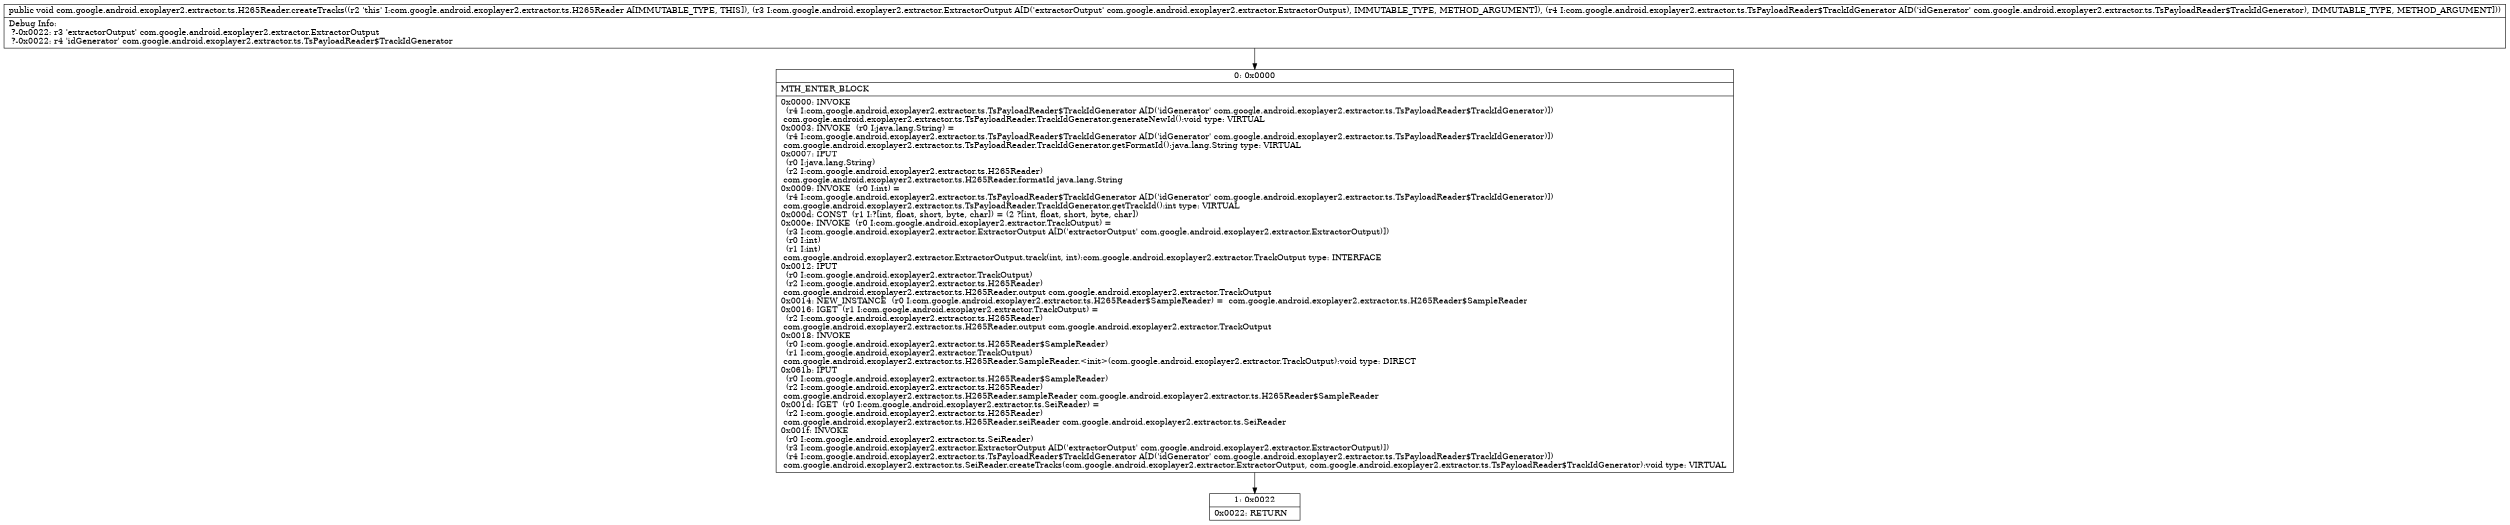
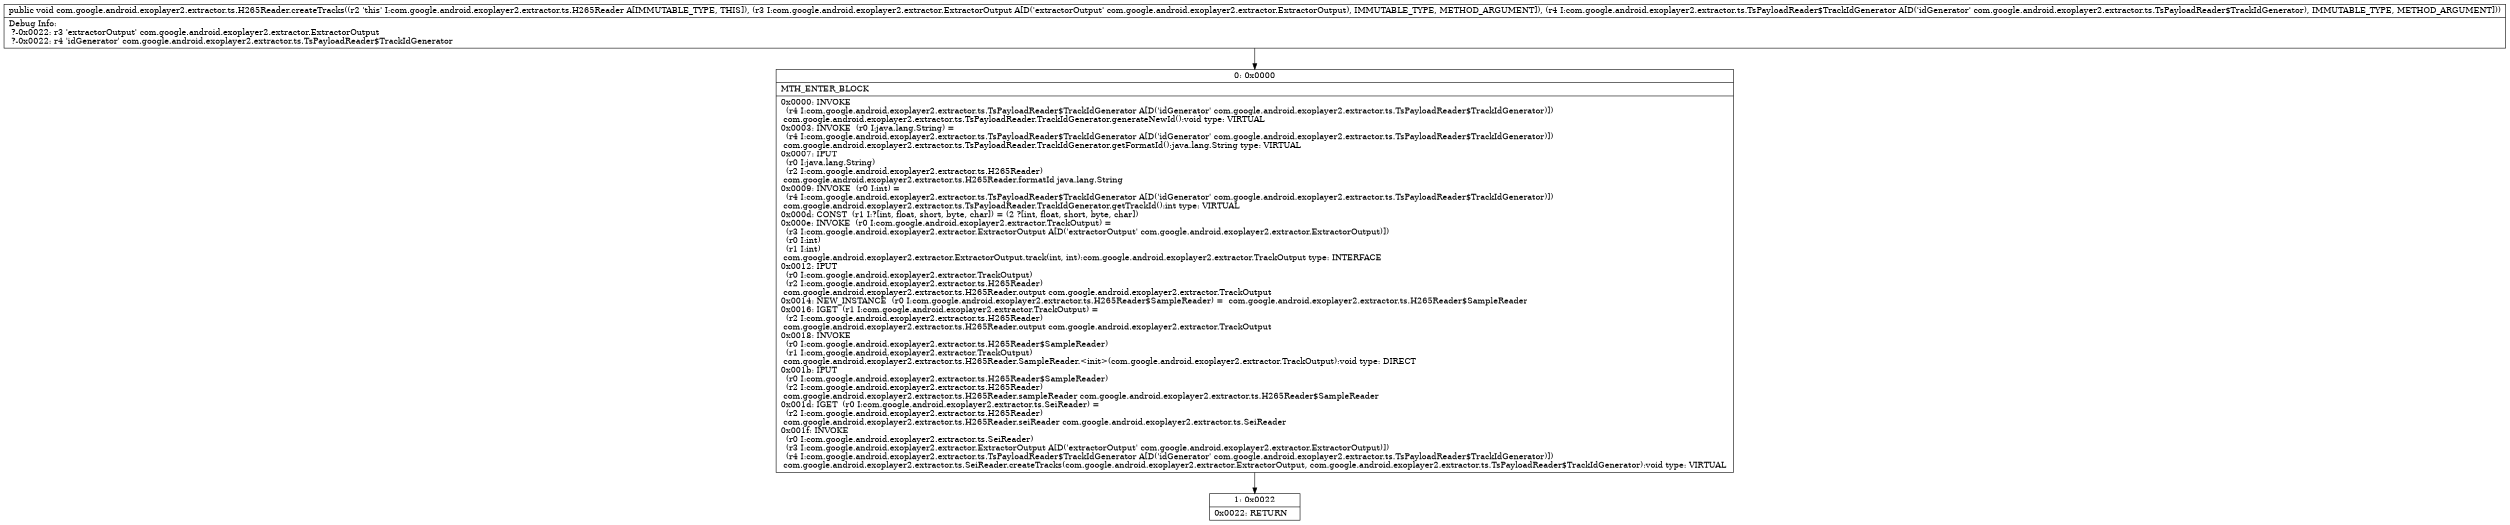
node "0: 0x0000": text "0x061b: IPUT" -> "0x001b: IPUT"
